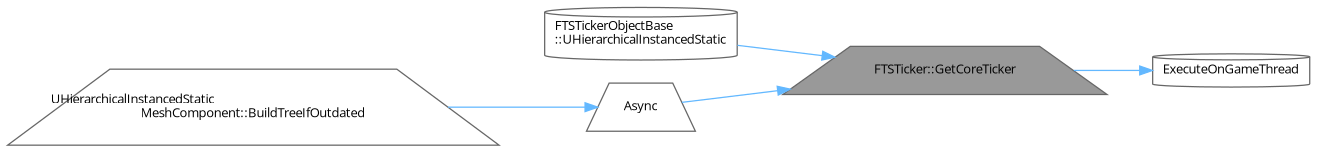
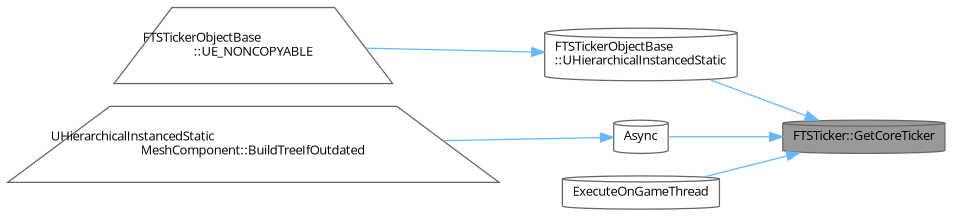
node "FTSTickerObjectBase ::UE_NONCOPYABLE": added
node "FTSTicker::GetCoreTicker": shape trapezium -> cylinder
edge "FTSTicker::GetCoreTicker" -> "ExecuteOnGameThread": reversed
node "Async": shape trapezium -> cylinder
